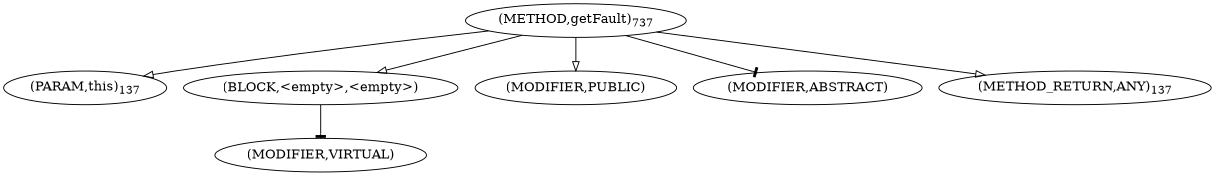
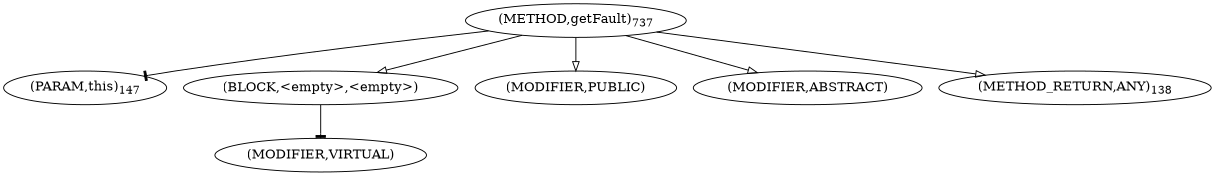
edge "(METHOD,getFault)" -> "(PARAM,this)": arrowhead onormal -> tee
edge "(METHOD,getFault)" -> "(MODIFIER,ABSTRACT)": arrowhead tee -> onormal
node "(PARAM,this)": text "137" -> "147"
node "(METHOD_RETURN,ANY)": text "137" -> "138"
